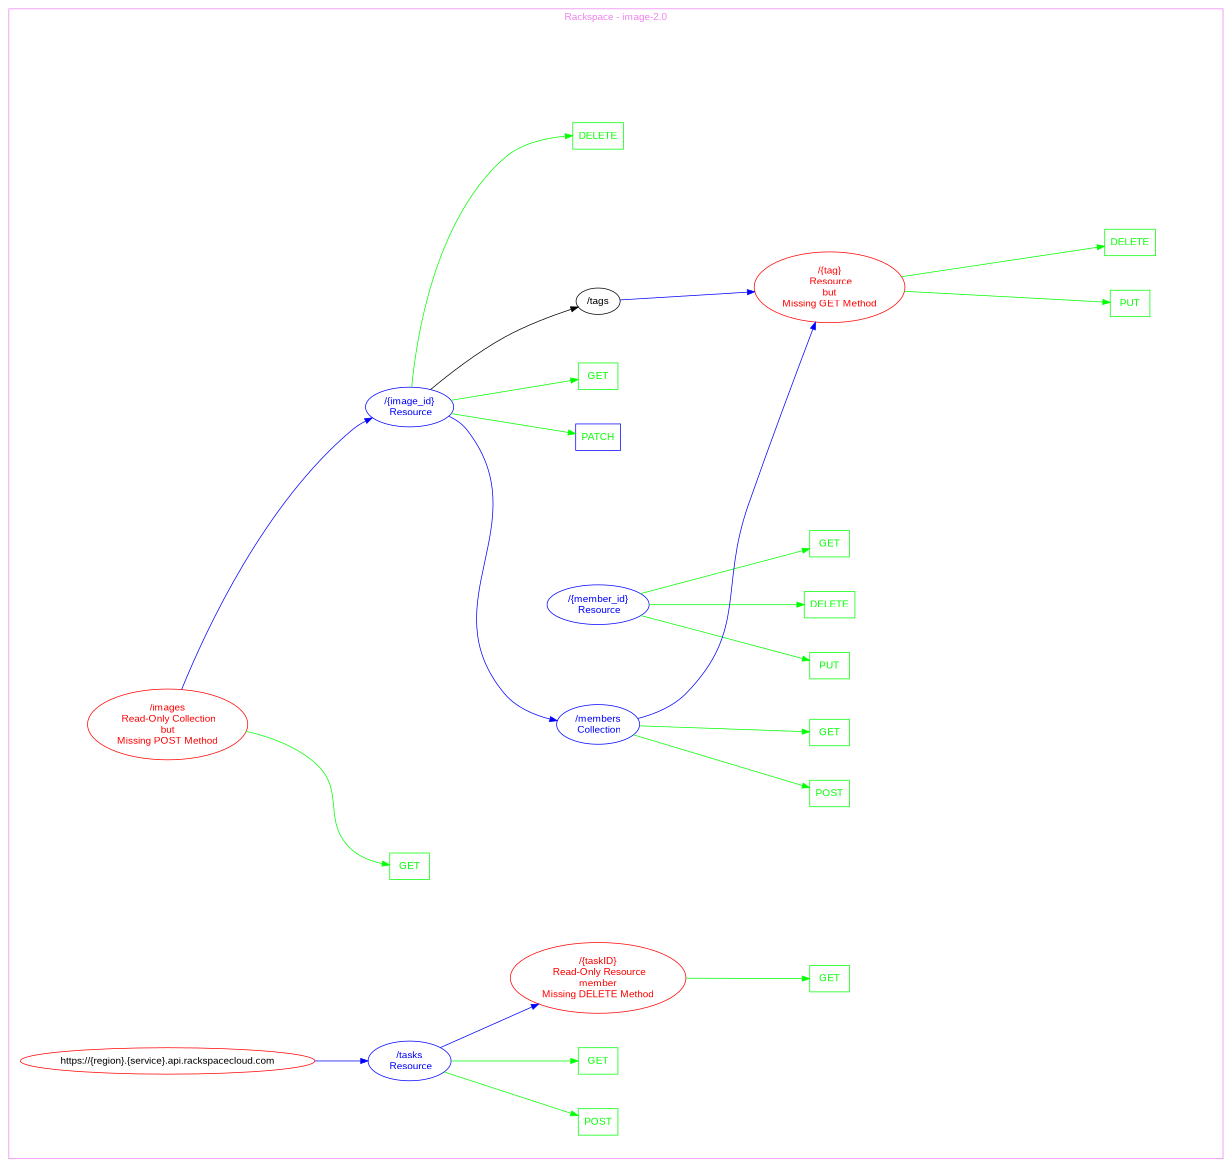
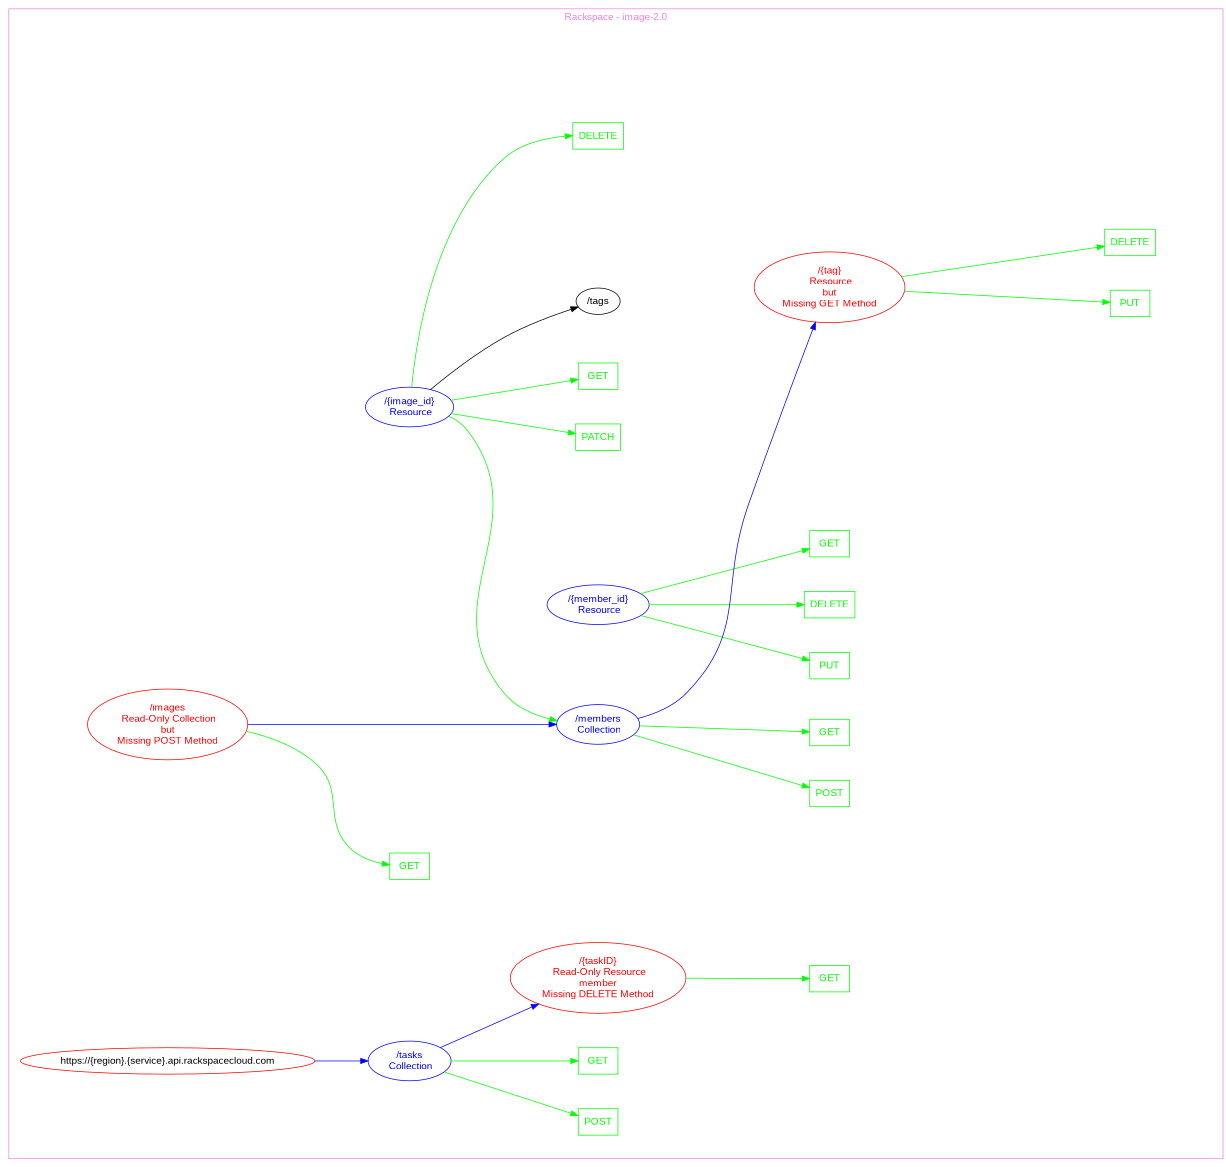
edge "/tags" -> "/{tag} Resource but Missing GET Method": removed
node "PATCH": color blue -> green
edge "/images Read-Only Collection but Missing POST Method" -> "/{image_id} Resource": now "/images Read-Only Collection but Missing POST Method" -> "/members Collection"
edge "/{image_id} Resource" -> "/members Collection": color blue -> green
node "/tasks Resource": label "/tasks Resource" -> "/tasks Collection"
